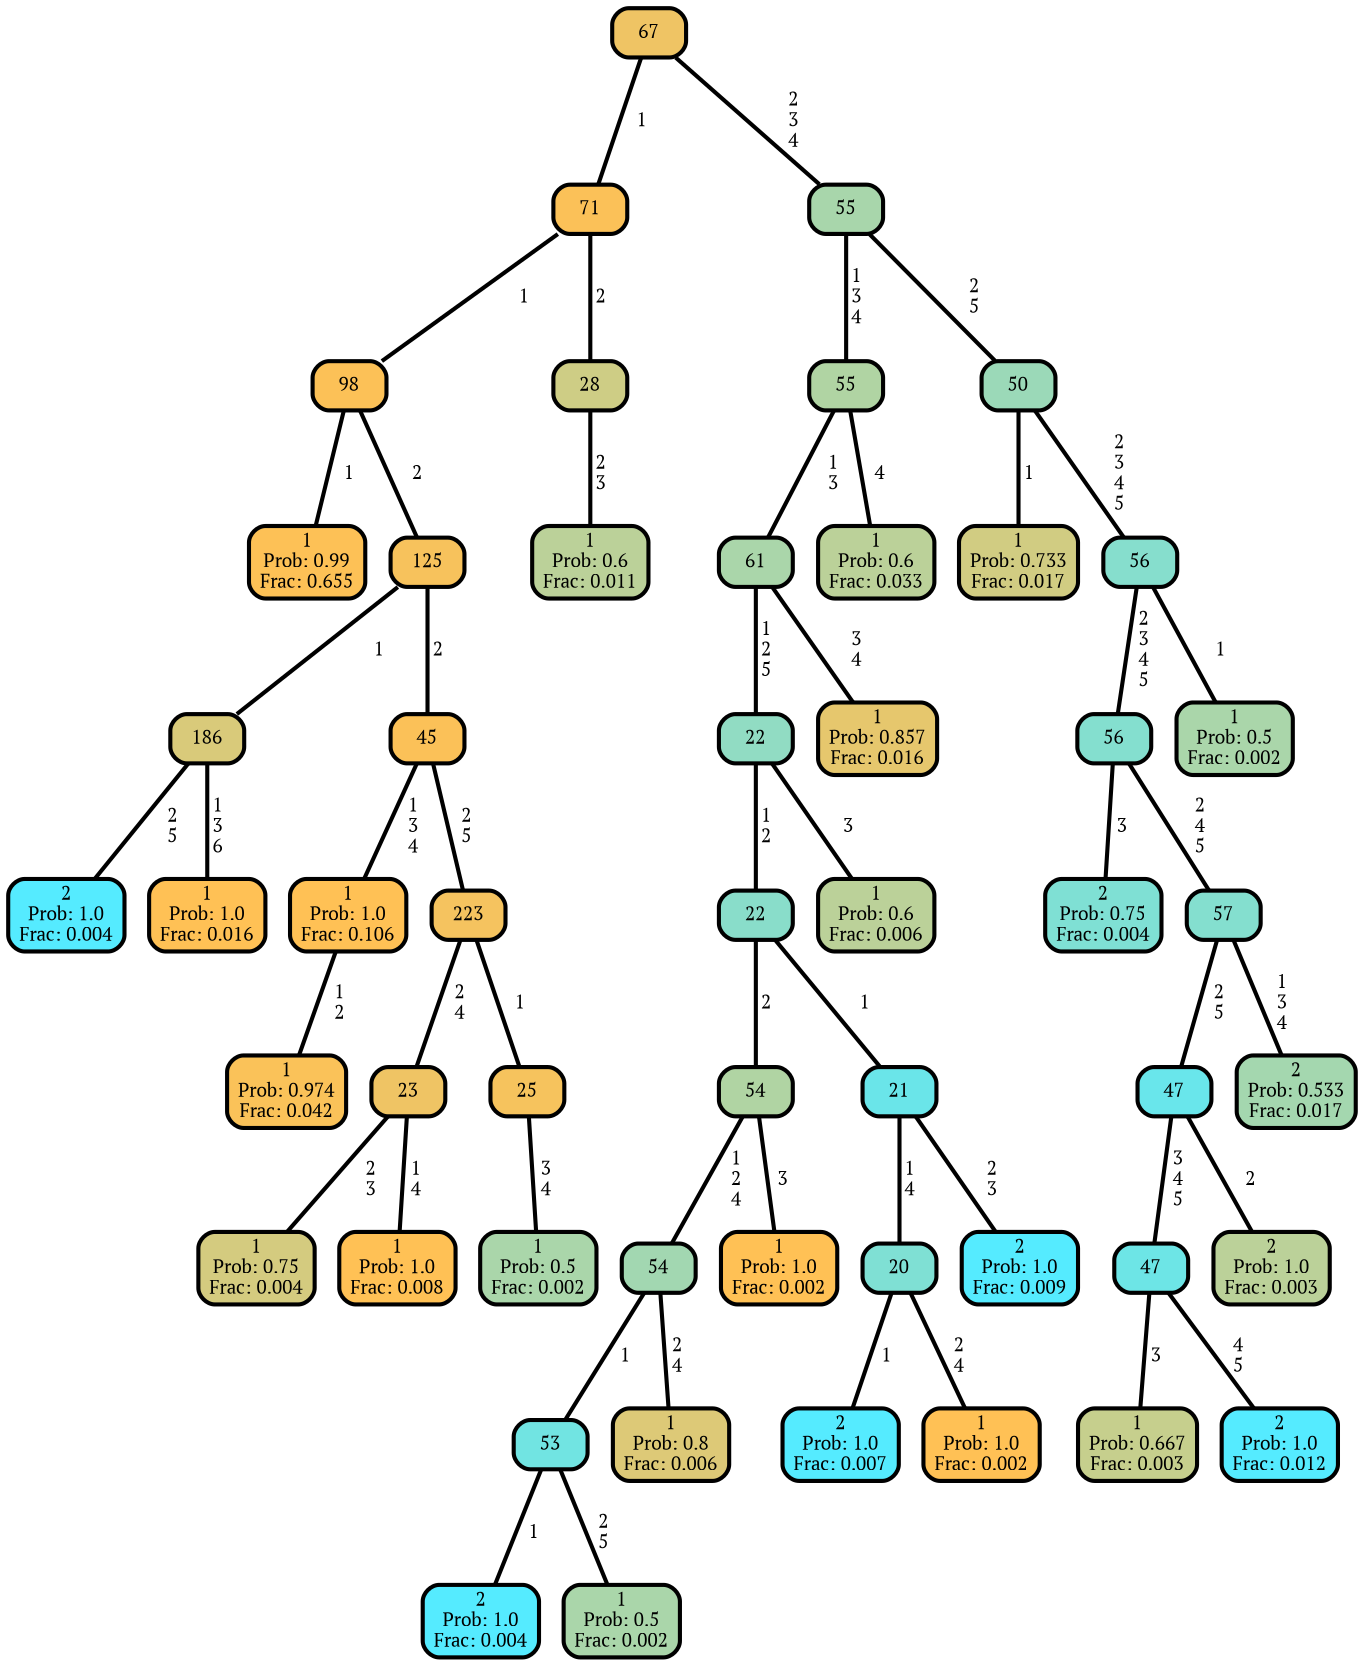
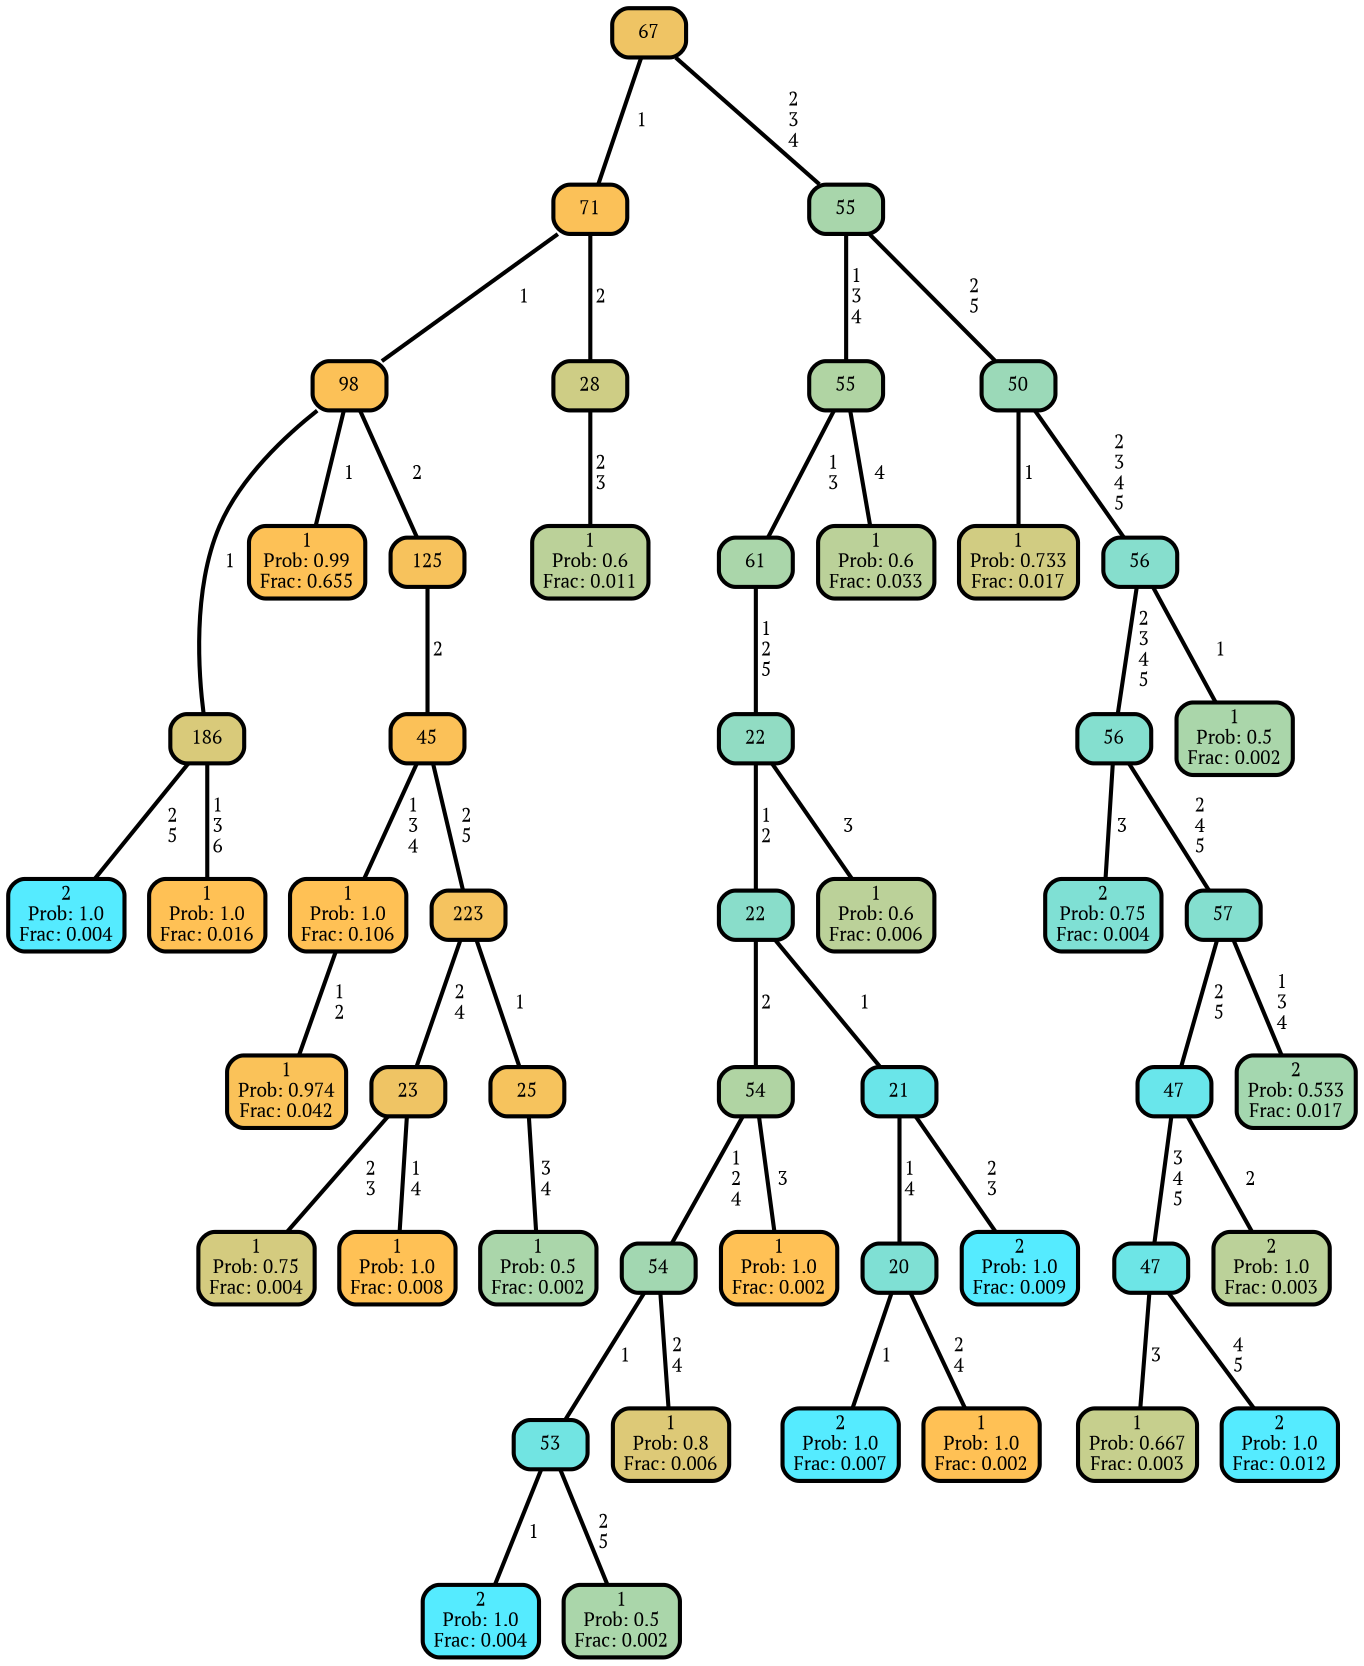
edge "125" -- "186": now "98" -- "186"
node "1 Prob: 0.857 Frac: 0.016": removed
